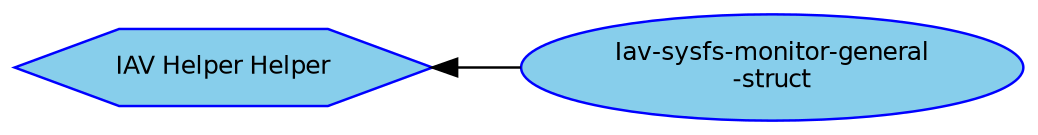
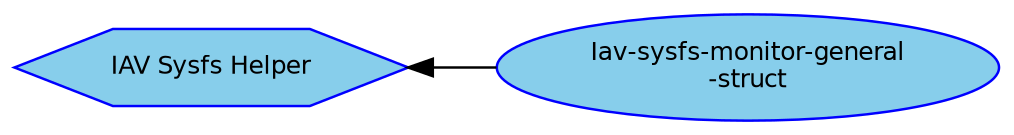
node "IAV Helper Helper": label "IAV Helper Helper" -> "IAV Sysfs Helper"
